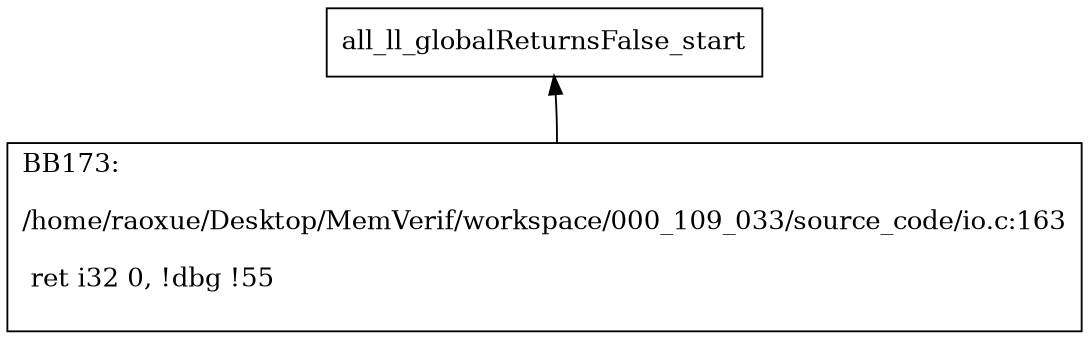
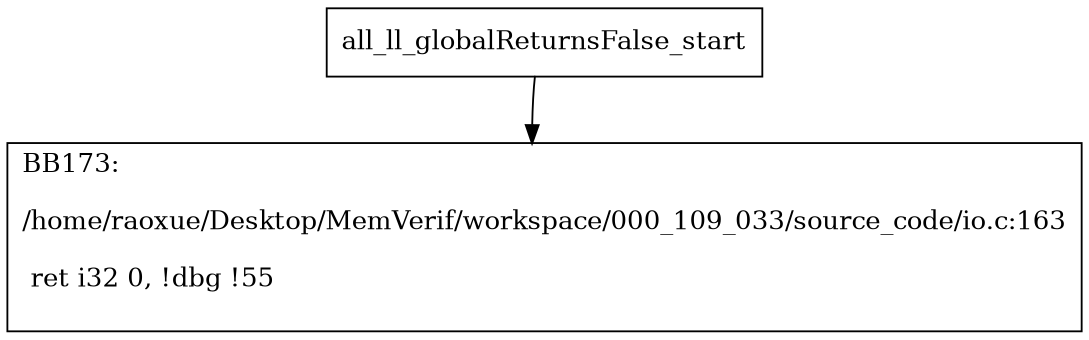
edge "BB173:" -> "all_ll_globalReturnsFalse_start": reversed
